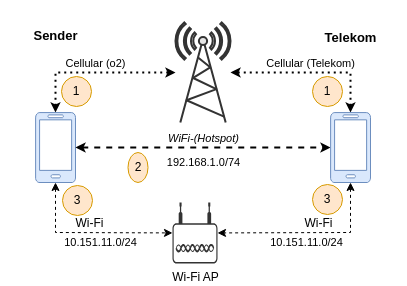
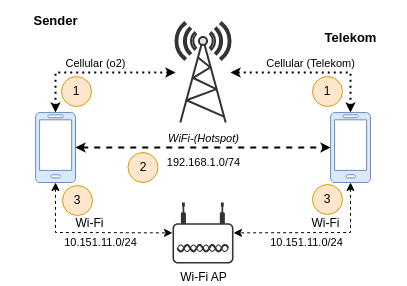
node "Sender": moved (56, 36) -> (56, 21)
node "2": size 20x30 -> 30x30
node "Wi-Fi AP": size 45x61 -> 61x61
